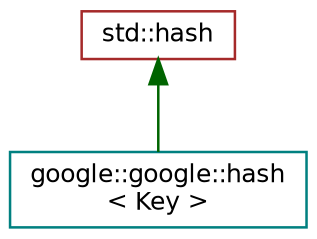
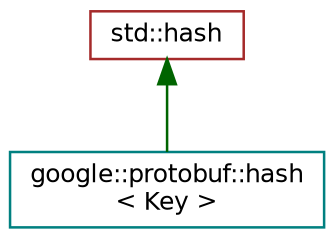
node "google::google::hash < Key >": label "google::google::hash < Key >" -> "google::protobuf::hash < Key >"
